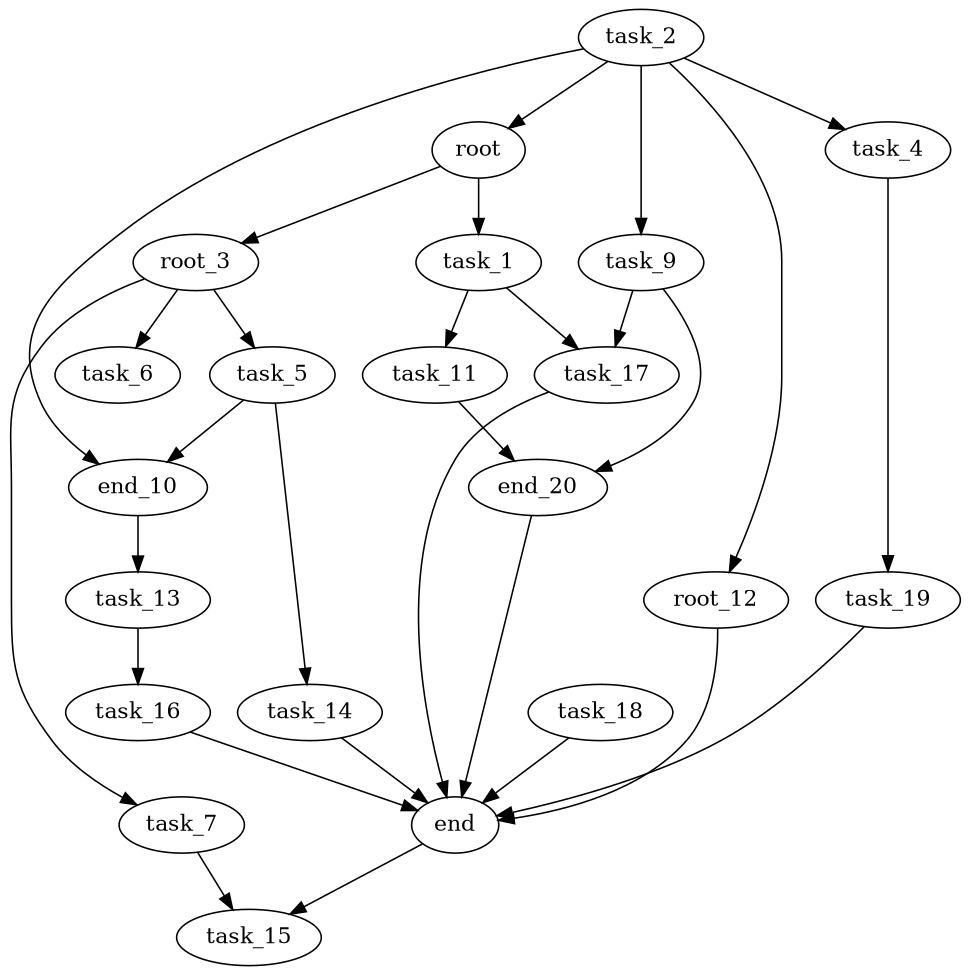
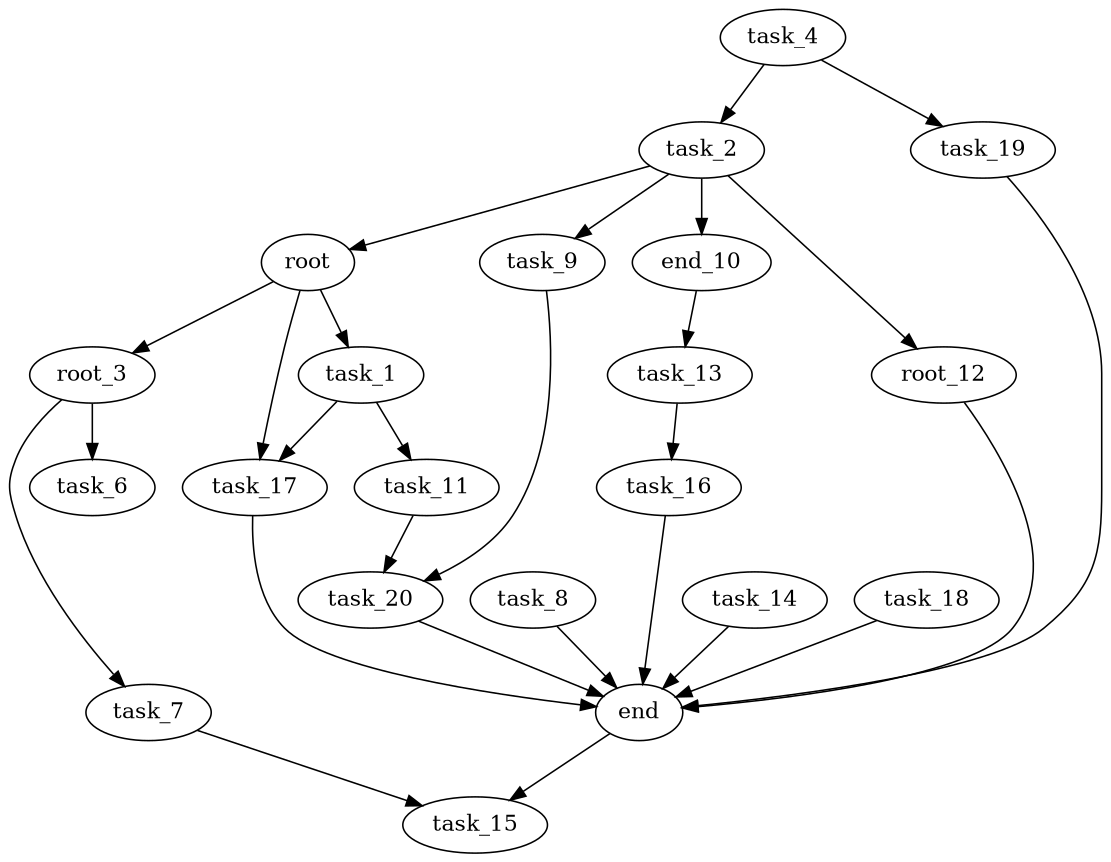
edge "task_2" -> "task_4": reversed
edge "task_9" -> "task_17": now "root" -> "task_17"
node "task_5": removed
node "end_20": label "end_20" -> "task_20"
node "task_8": added
